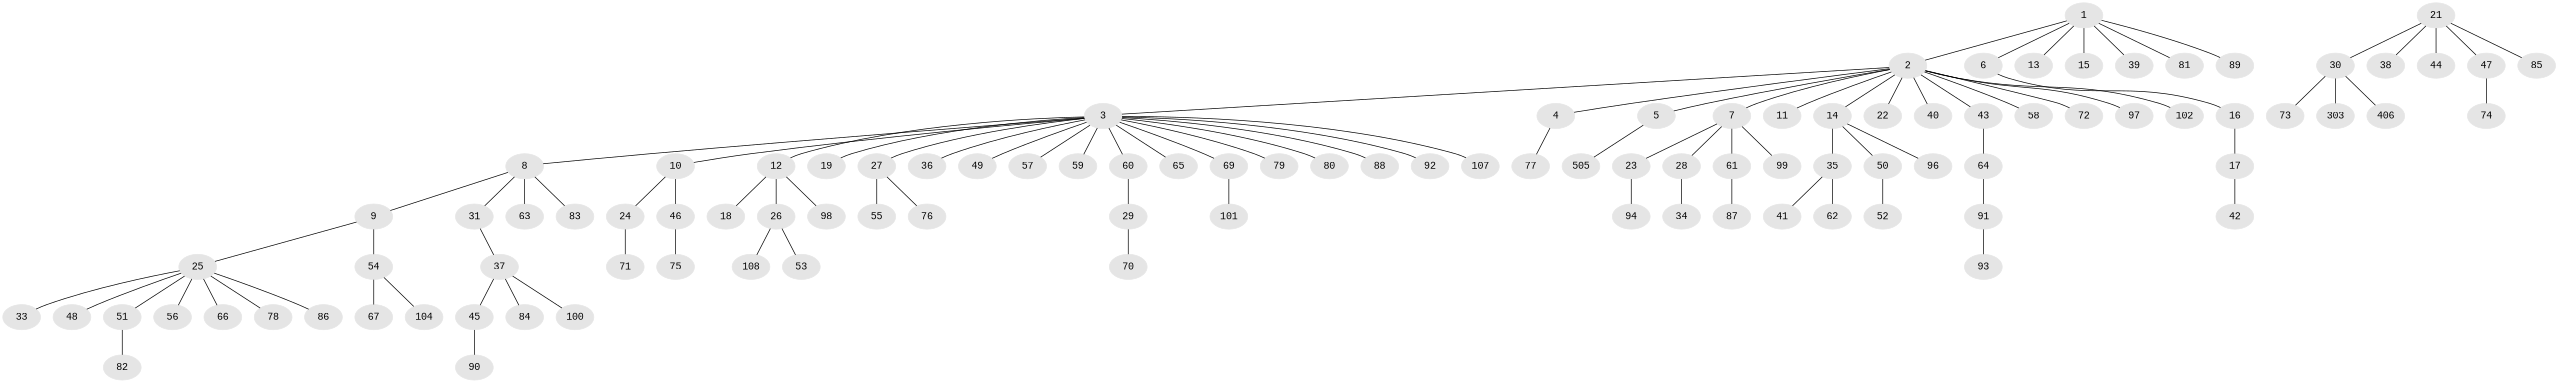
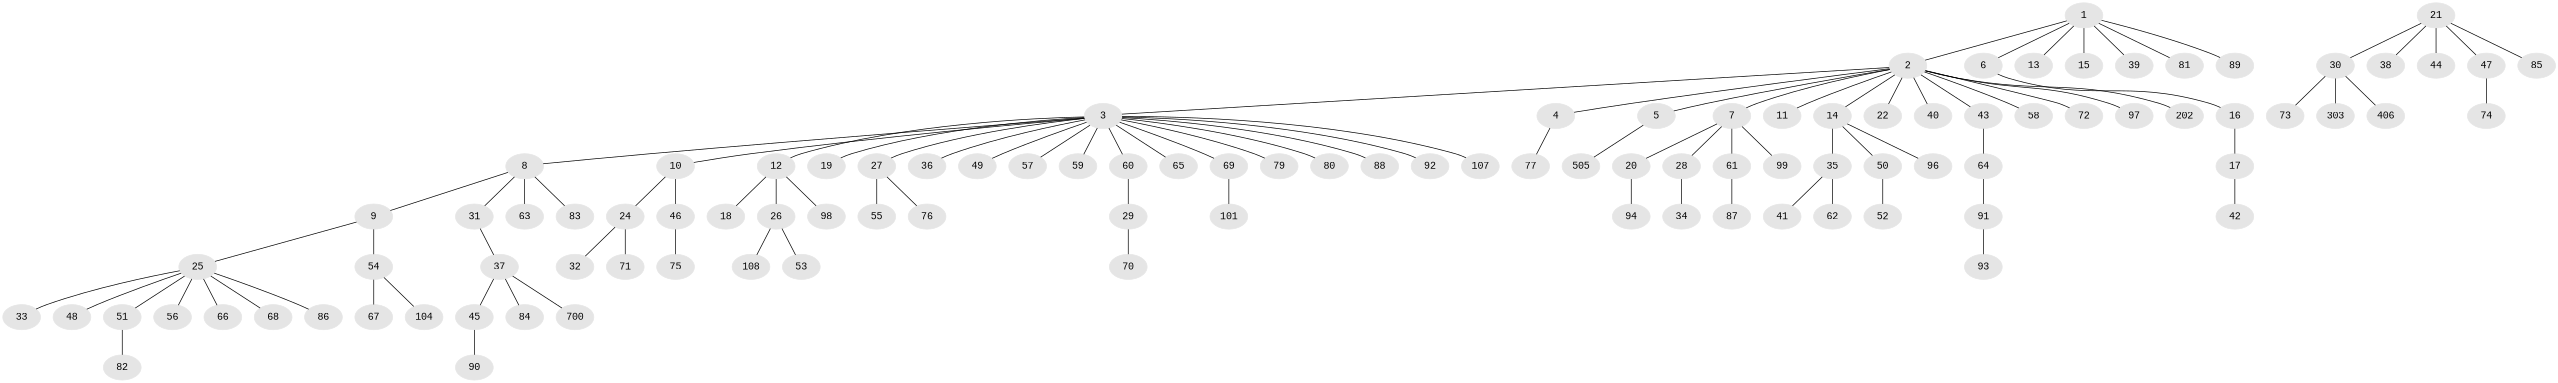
node "102": label "102" -> "202"
node "23": label "23" -> "20"
node "32": added
node "78": label "78" -> "68"
node "100": label "100" -> "700"
